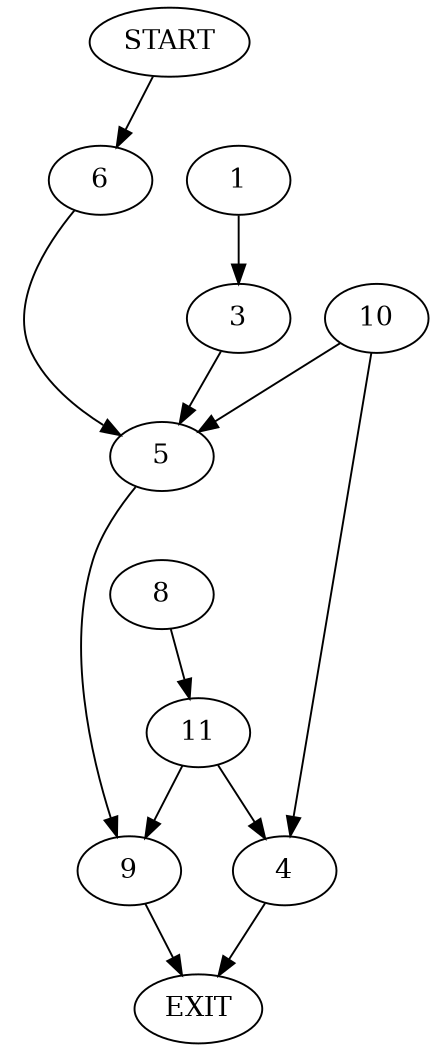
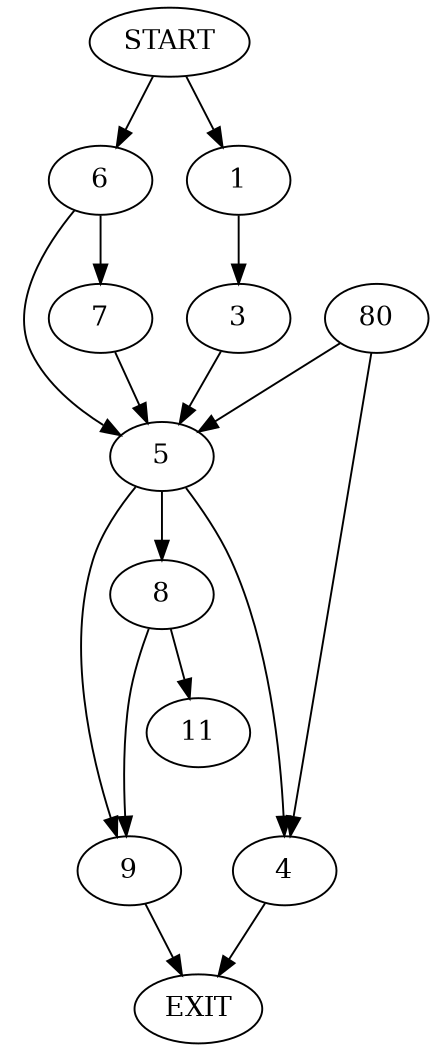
edge "START" -> "1": added
node "7": added
node "10": label "10" -> "80"
edge "5" -> "8": added
edge "11" -> "9": now "8" -> "9"
edge "11" -> "4": now "5" -> "4"
